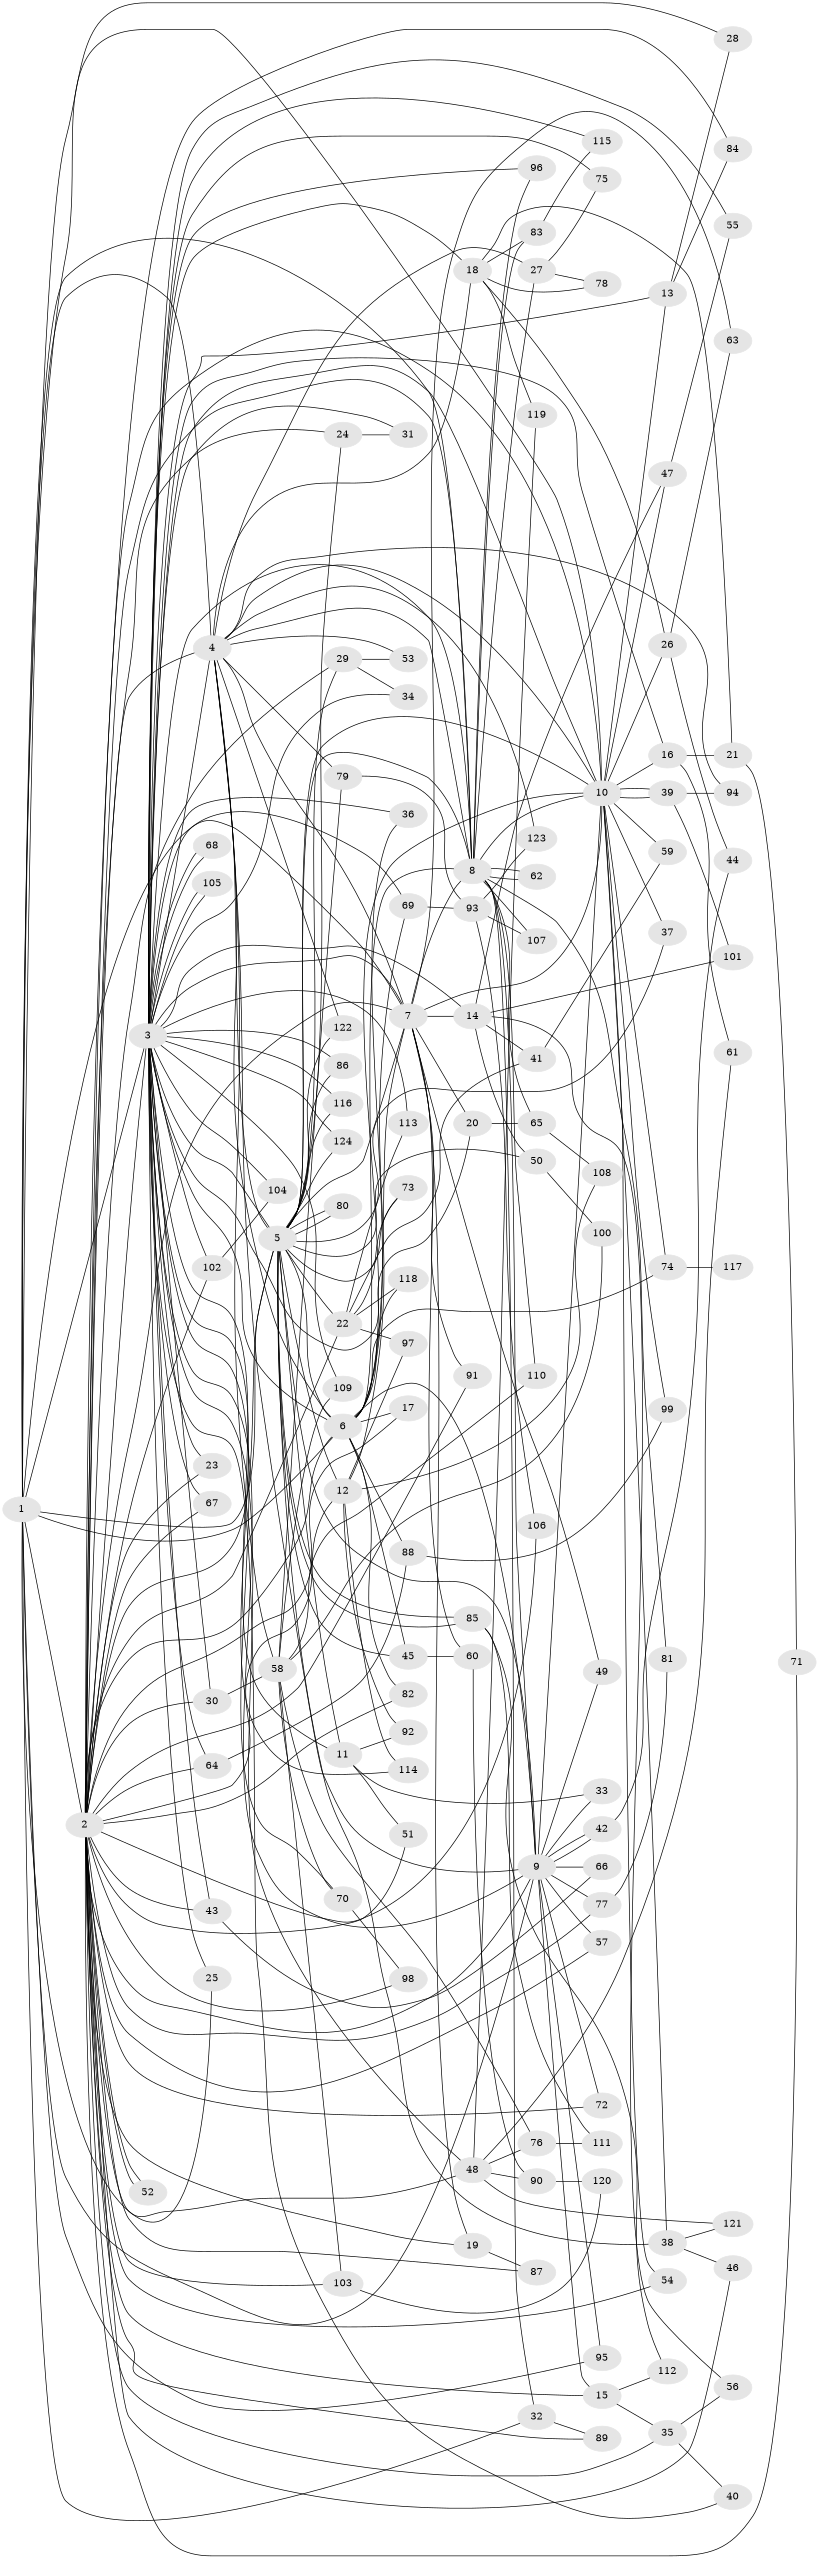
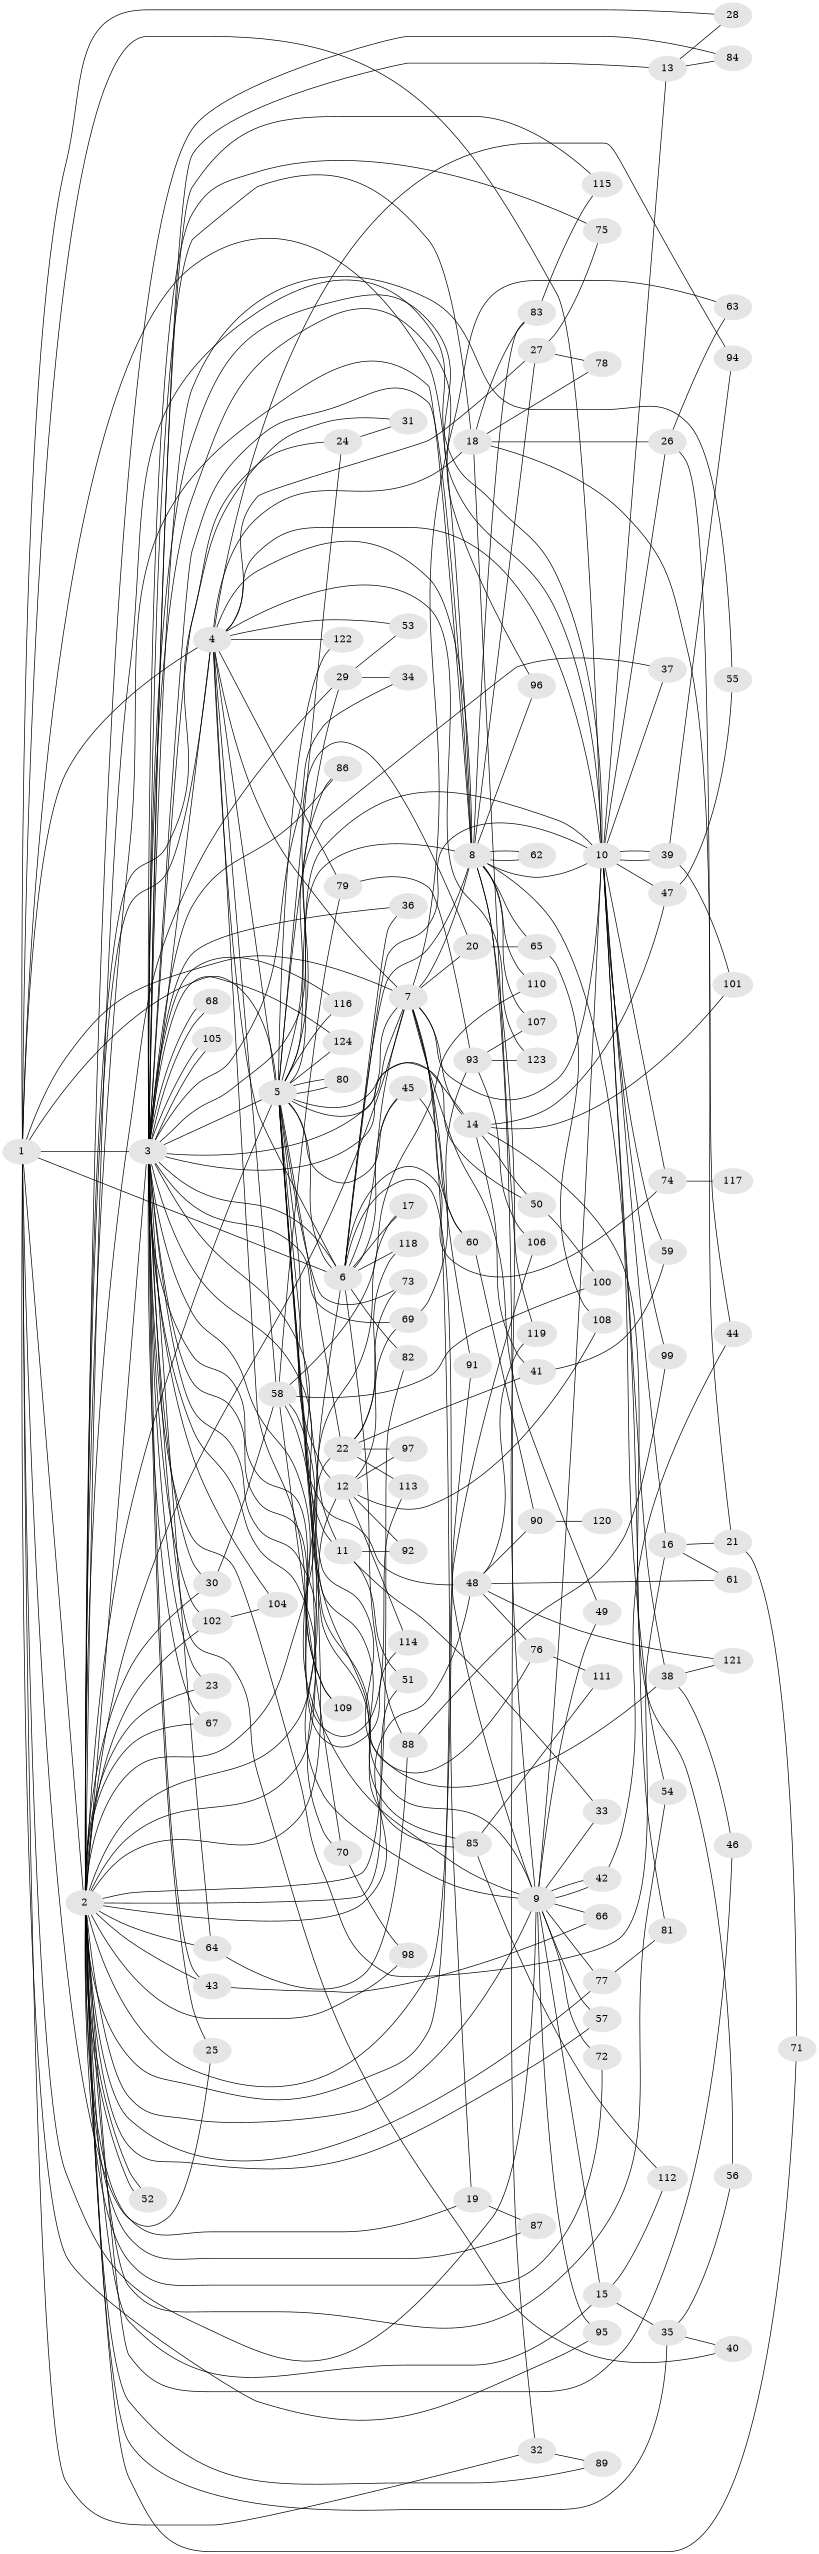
node "103": removed
